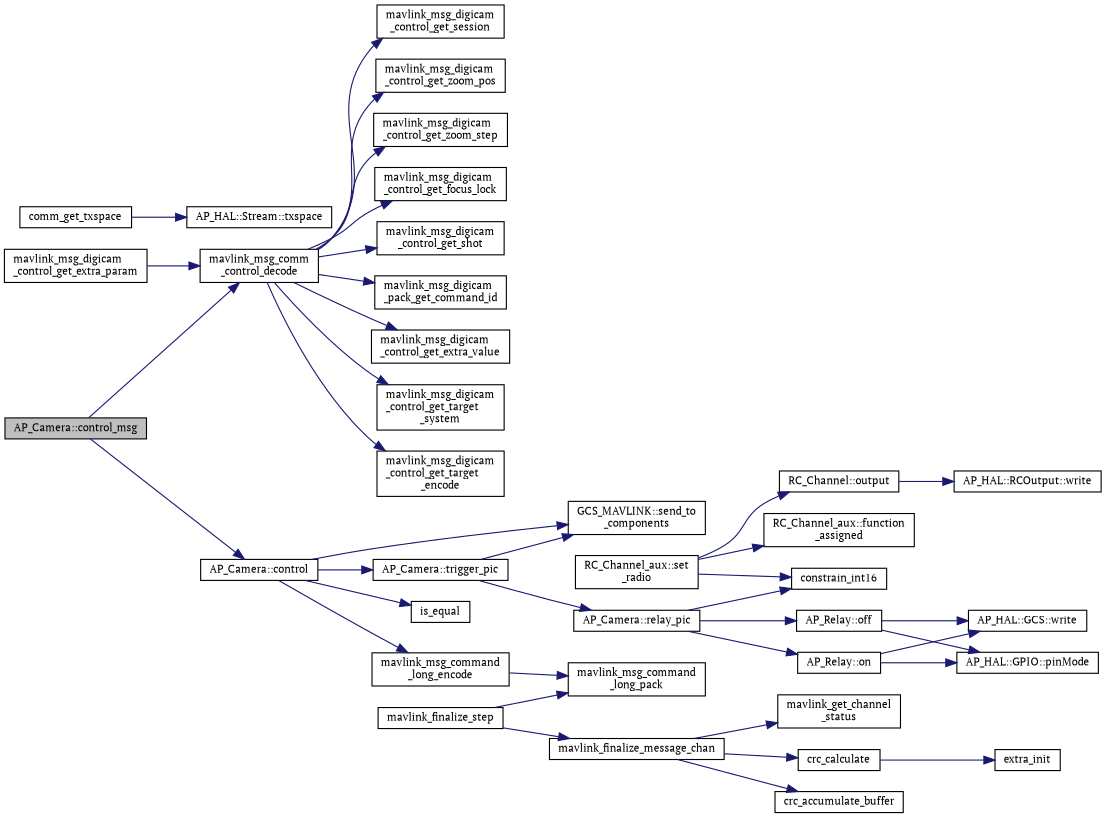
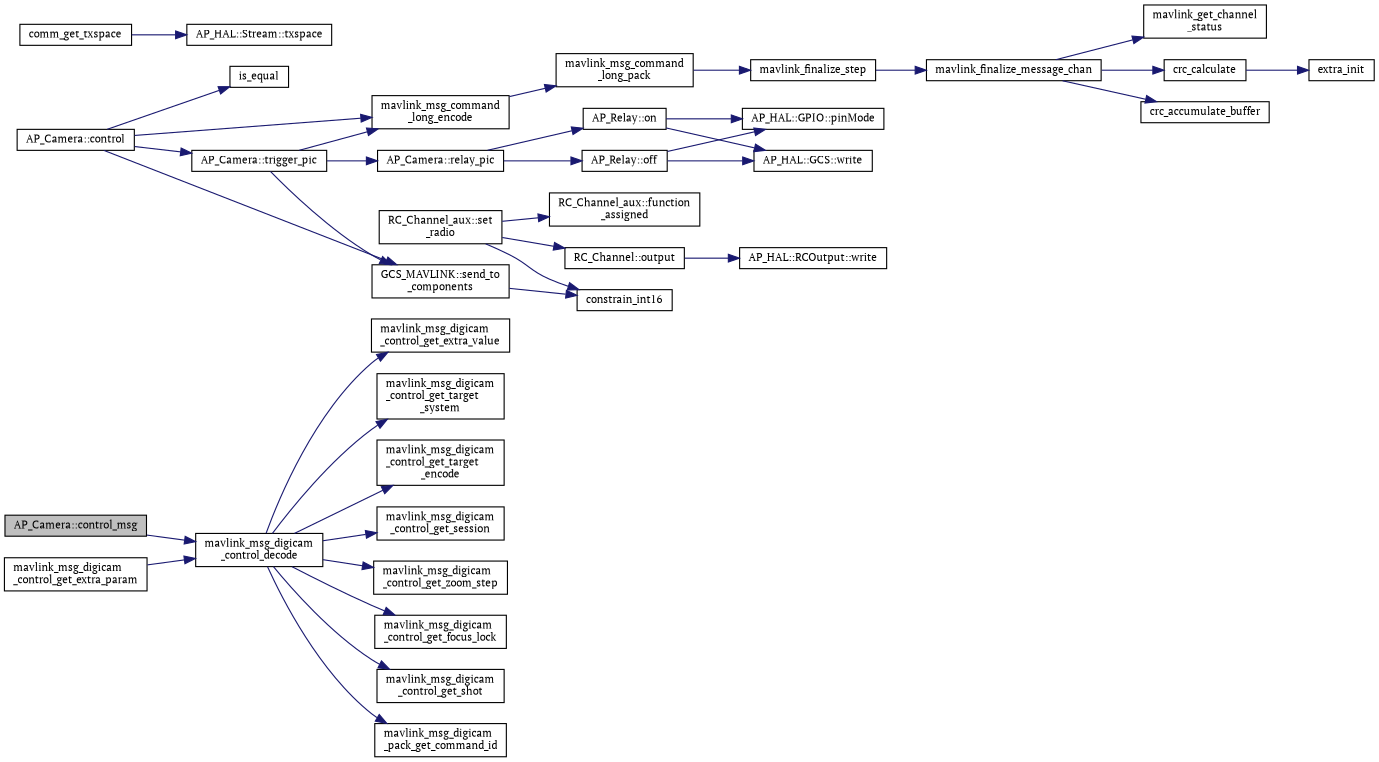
node "mavlink_msg_digicam _control_get_zoom_pos": removed
edge "AP_Camera::trigger_pic" -> "mavlink_msg_command _long_encode": added
node "mavlink_msg_comm _control_decode": label "mavlink_msg_comm _control_decode" -> "mavlink_msg_digicam _control_decode"
edge "AP_Camera::control_msg" -> "AP_Camera::control": removed
edge "AP_Camera::relay_pic" -> "constrain_int16": now "GCS_MAVLINK::send_to _components" -> "constrain_int16"
edge "mavlink_finalize_step" -> "mavlink_msg_command _long_pack": reversed
